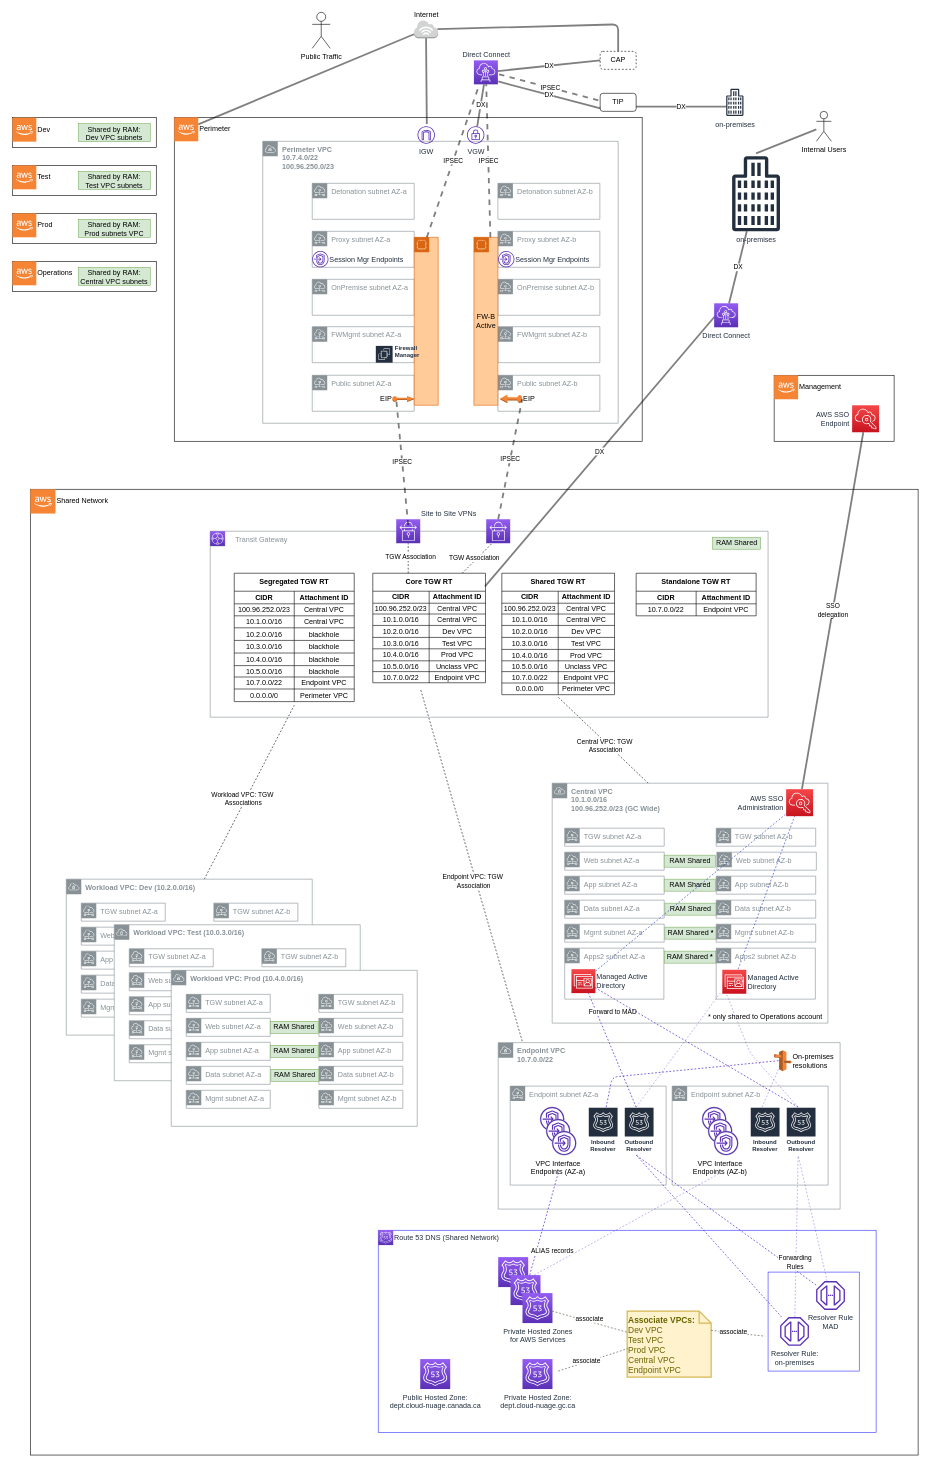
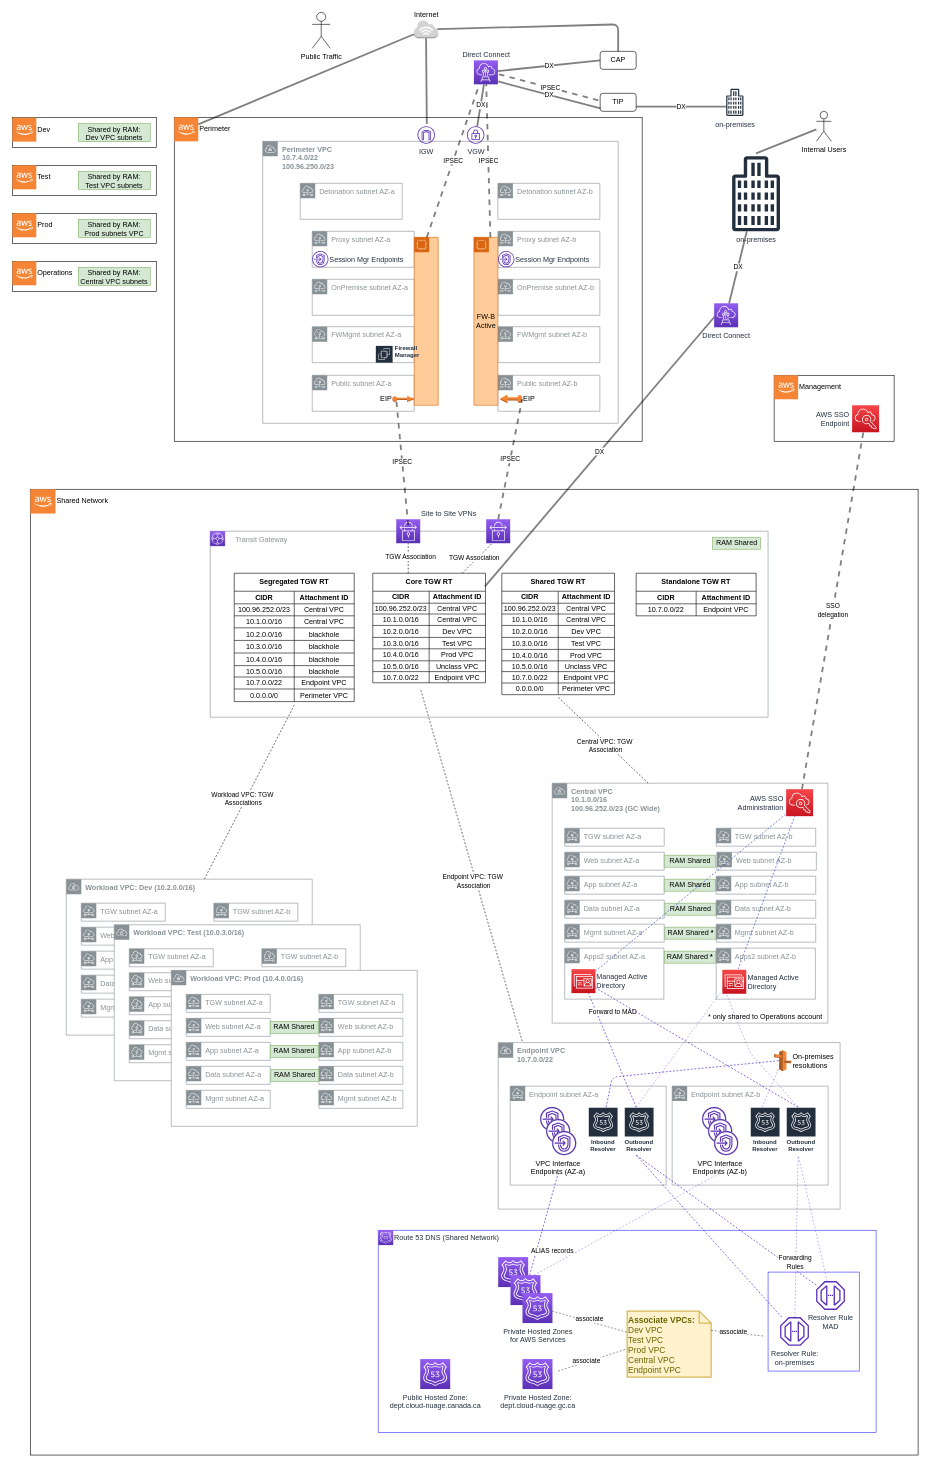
node "CAP": style dashed -> solid
node "Detonation subnet AZ-a": moved (363, 201) -> (351, 201)
edge "AWS SSO Endpoint" -- "AWS SSO Administration": style solid -> dashed
